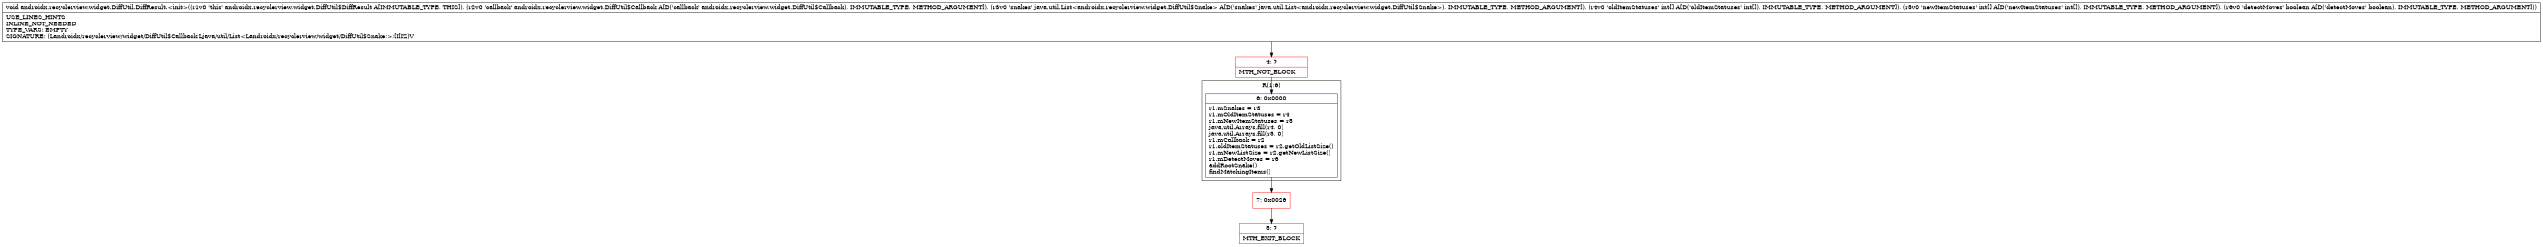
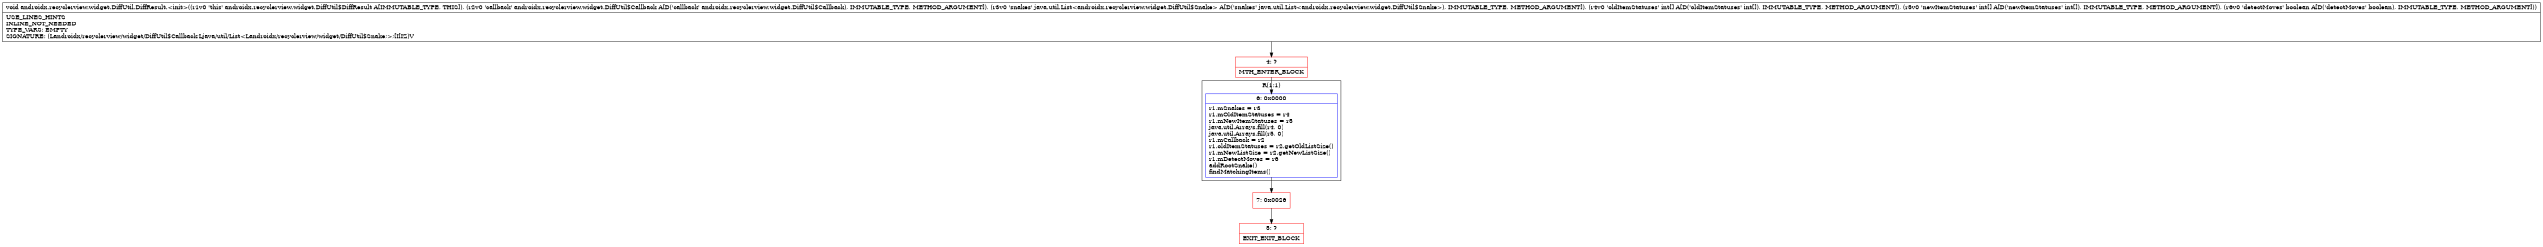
node "4: ?": text "MTH_NOT_BLOCK" -> "MTH_ENTER_BLOCK"
cluster "R(1:6)": label "R(1:6)" -> "R(1:1)"
node "5: ?": text "MTH_EXIT_BLOCK" -> "EXIT_EXIT_BLOCK"
